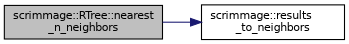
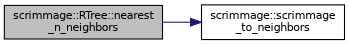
node "scrimmage::results _to_neighbors": label "scrimmage::results _to_neighbors" -> "scrimmage::scrimmage _to_neighbors"
